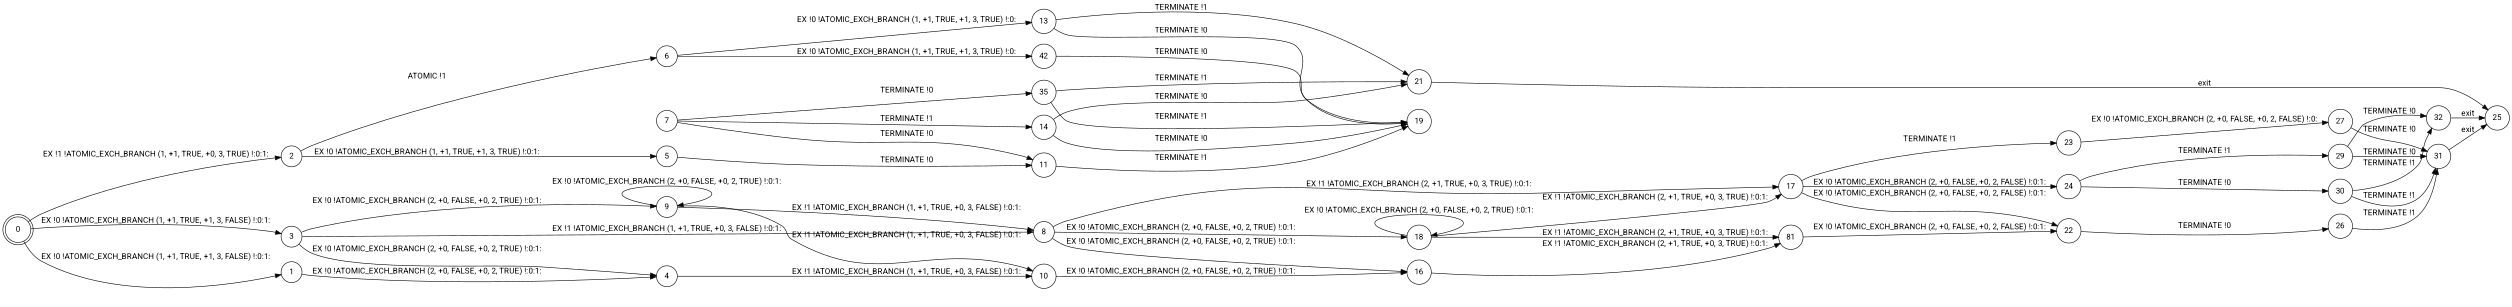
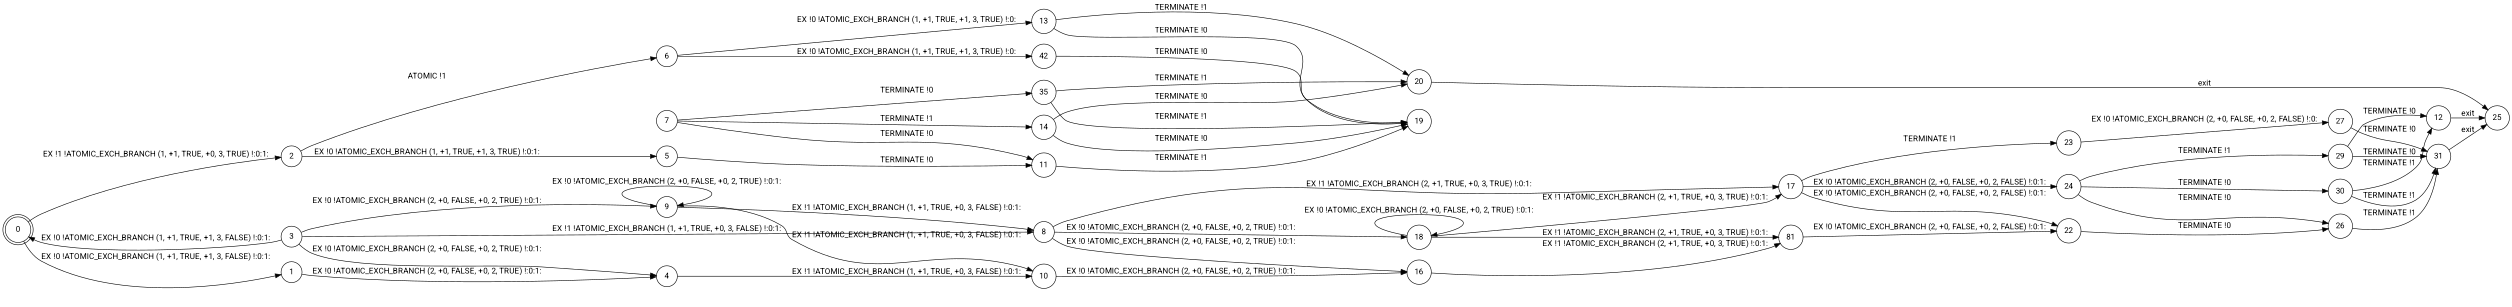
node "21": label "21" -> "20"
node "32": label "32" -> "12"
edge "24" -> "26": added, label "TERMINATE !0"
edge "0" -> "3": reversed
